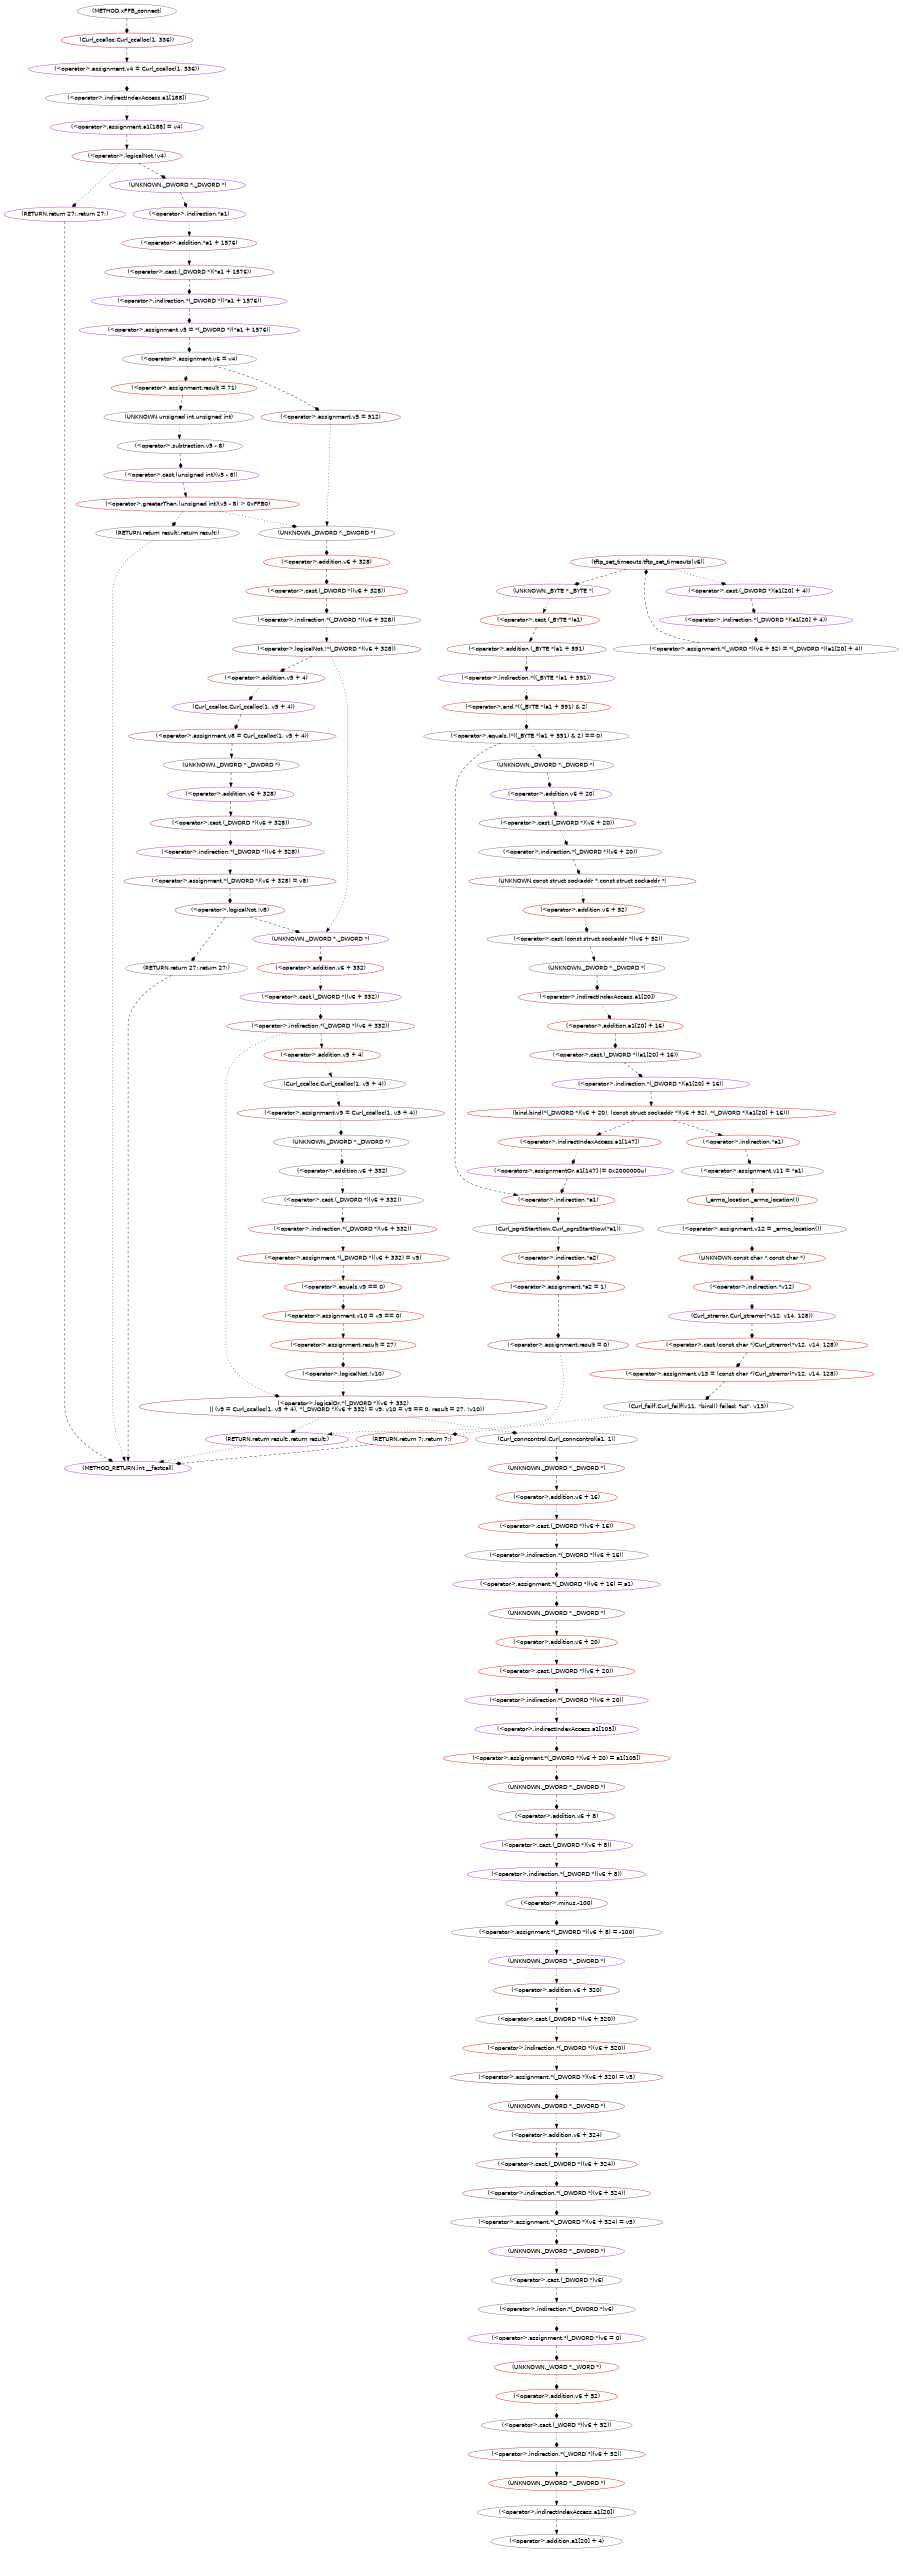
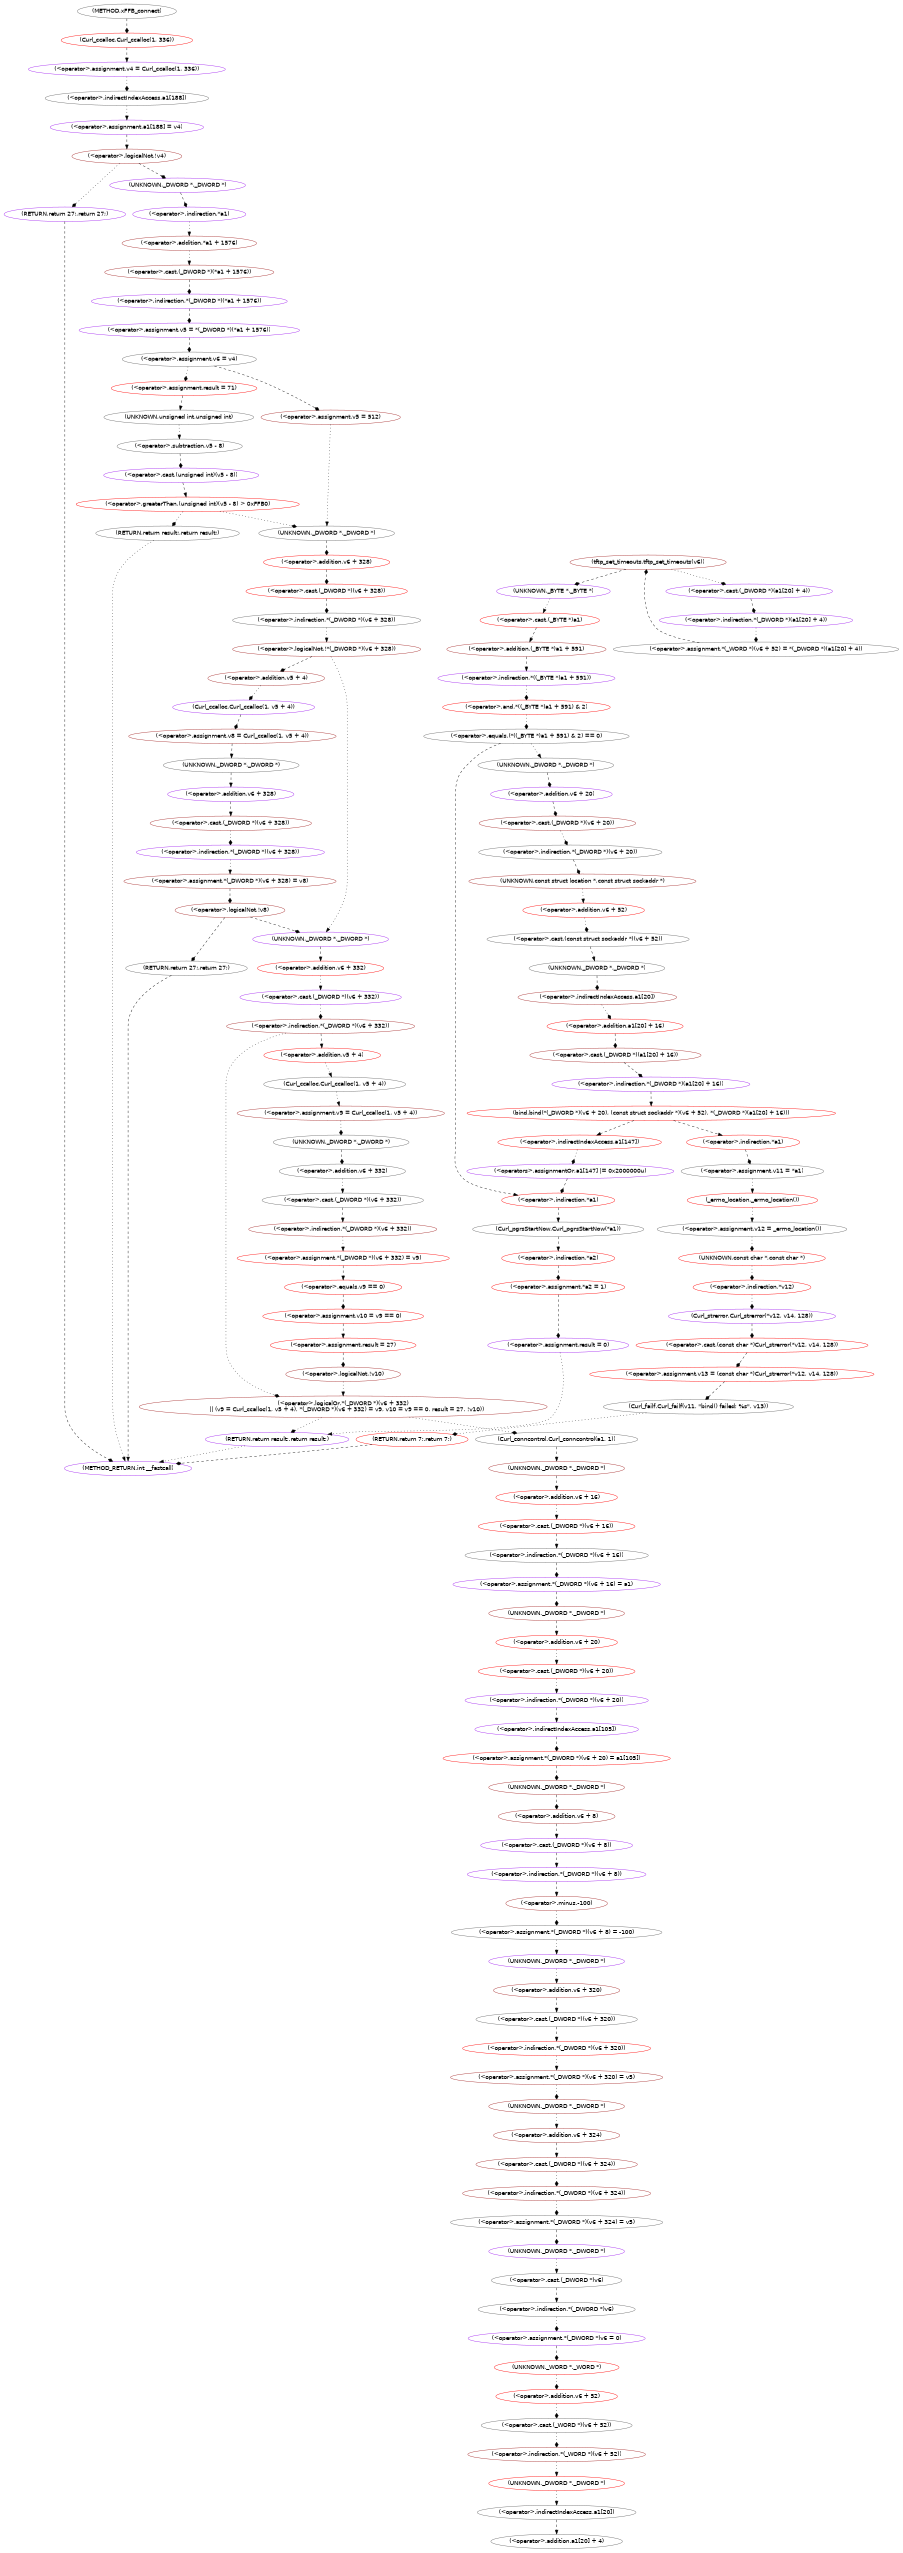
node "(UNKNOWN,const struct sockaddr *,const struct sockaddr *)": label "(UNKNOWN,const struct sockaddr *,const struct sockaddr *)" -> "(UNKNOWN,const struct location *,const struct sockaddr *)"
node "(<operator>.assignment,result = 0)": color brown -> purple
